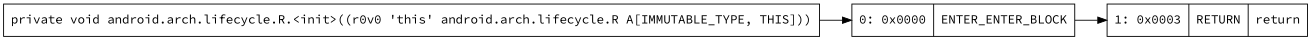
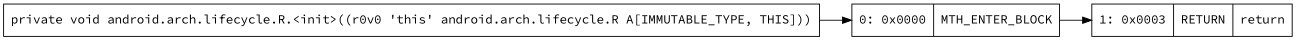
node "0: 0x0000": text "ENTER_ENTER_BLOCK" -> "MTH_ENTER_BLOCK"
